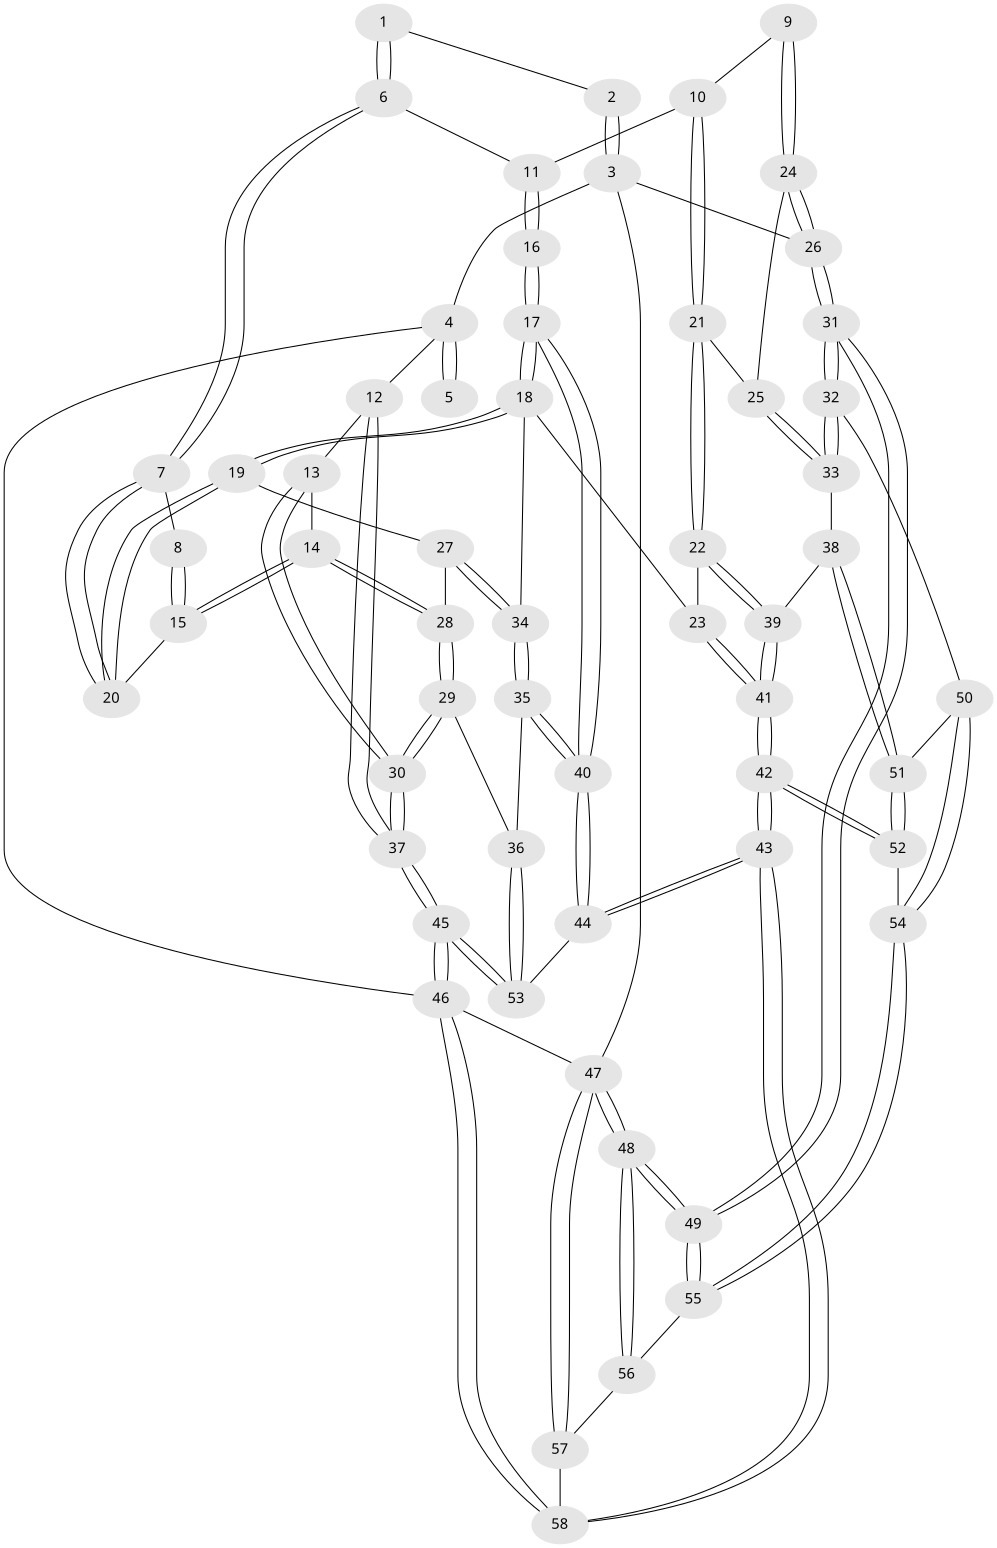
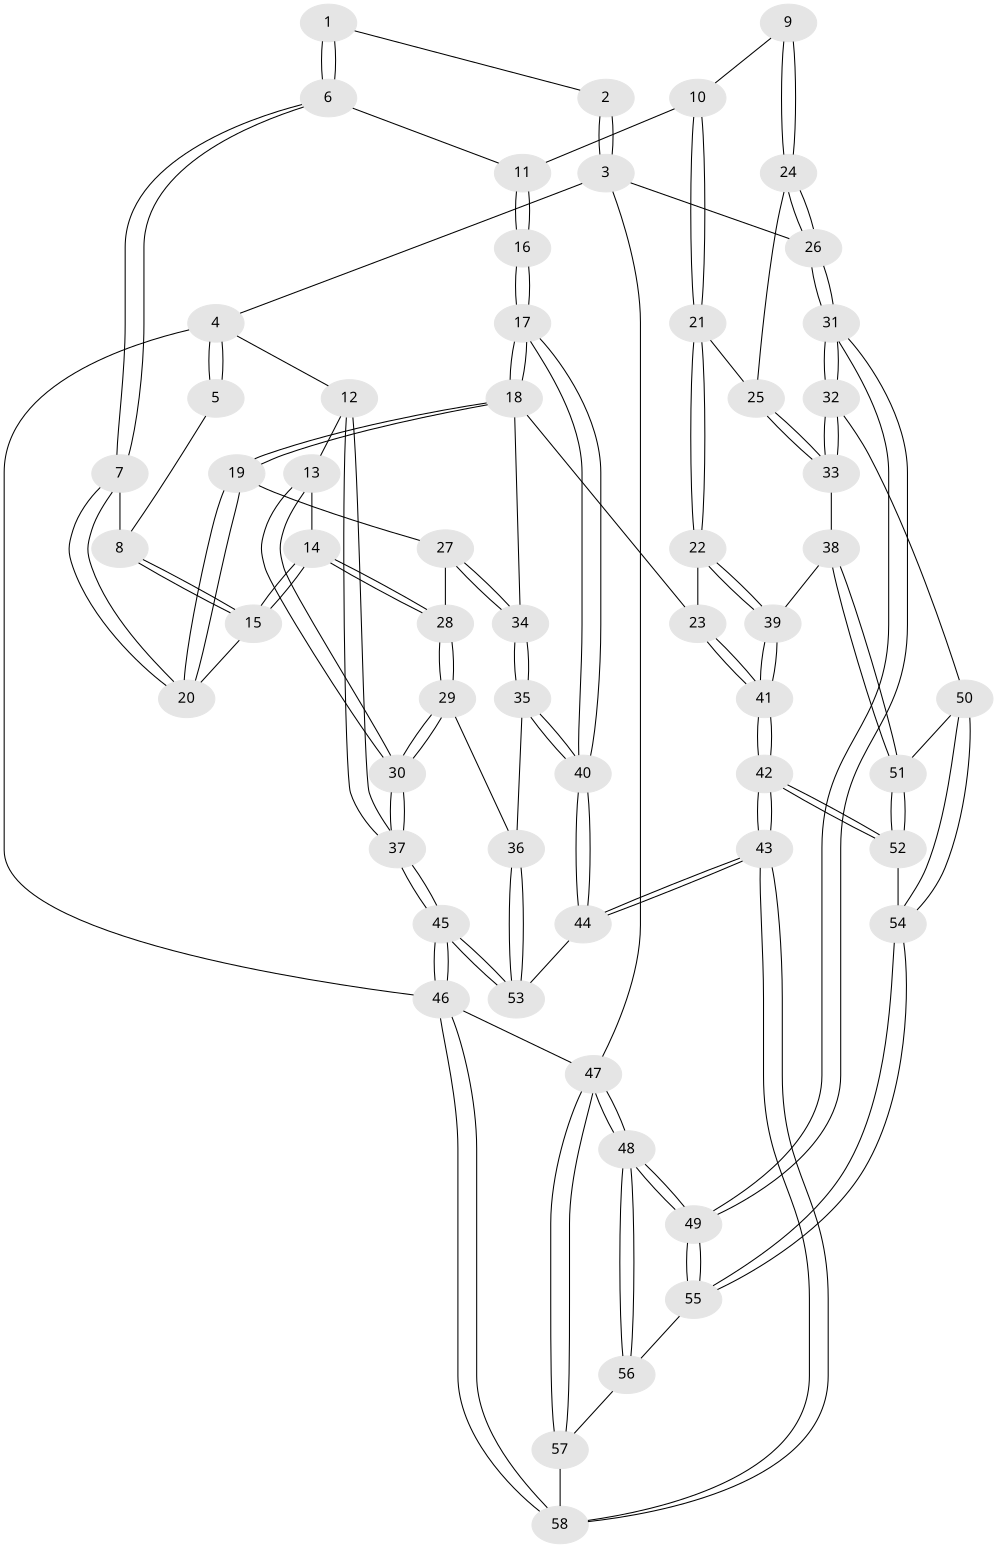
edge "5" -- "8": added
